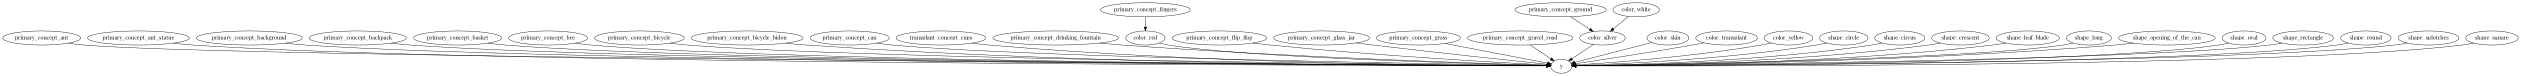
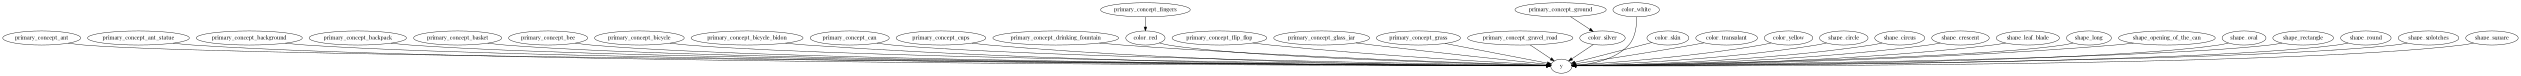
edge "color_white" -> "color_silver": now "color_white" -> "y"
node "transplant_concept_cups": label "transplant_concept_cups" -> "primary_concept_cups"
